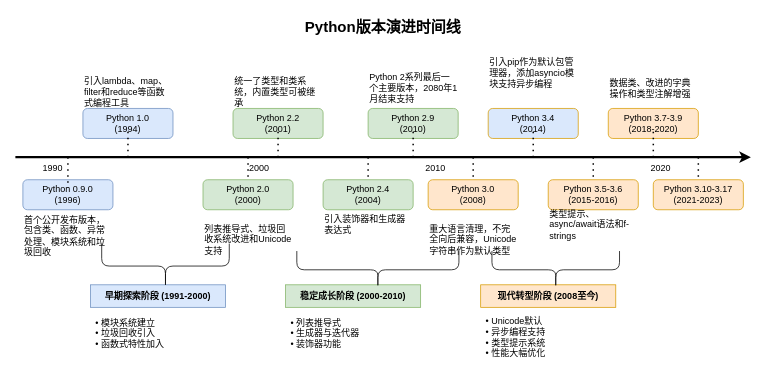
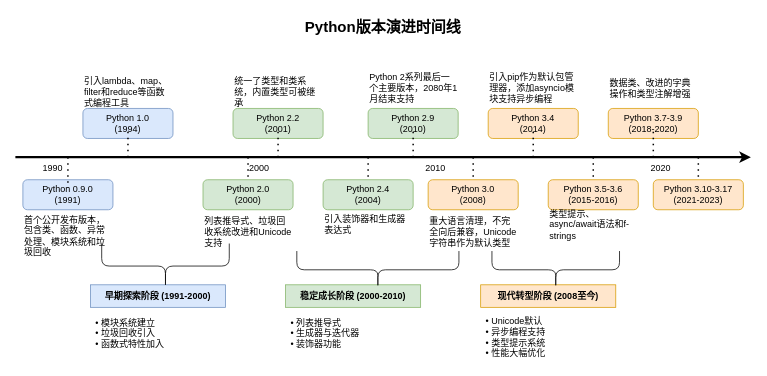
node "引入pip作为默认包管理器，添加asyncio模块支持异步编程": moved (533, 73) -> (533, 88)
node "Python 3.4 (2014)": fillcolor #dae8fc -> #ffe6cc
node "Python 0.9.0 (1996)": label "Python 0.9.0 (1996)" -> "Python 0.9.0 (1991)"
node "列表推导式、垃圾回收系统改进和Unicode支持": moved (248, 240) -> (248, 232)
node "重大语言清理，不完全向后兼容，Unicode字符串作为默认类型": moved (473, 240) -> (473, 232)
